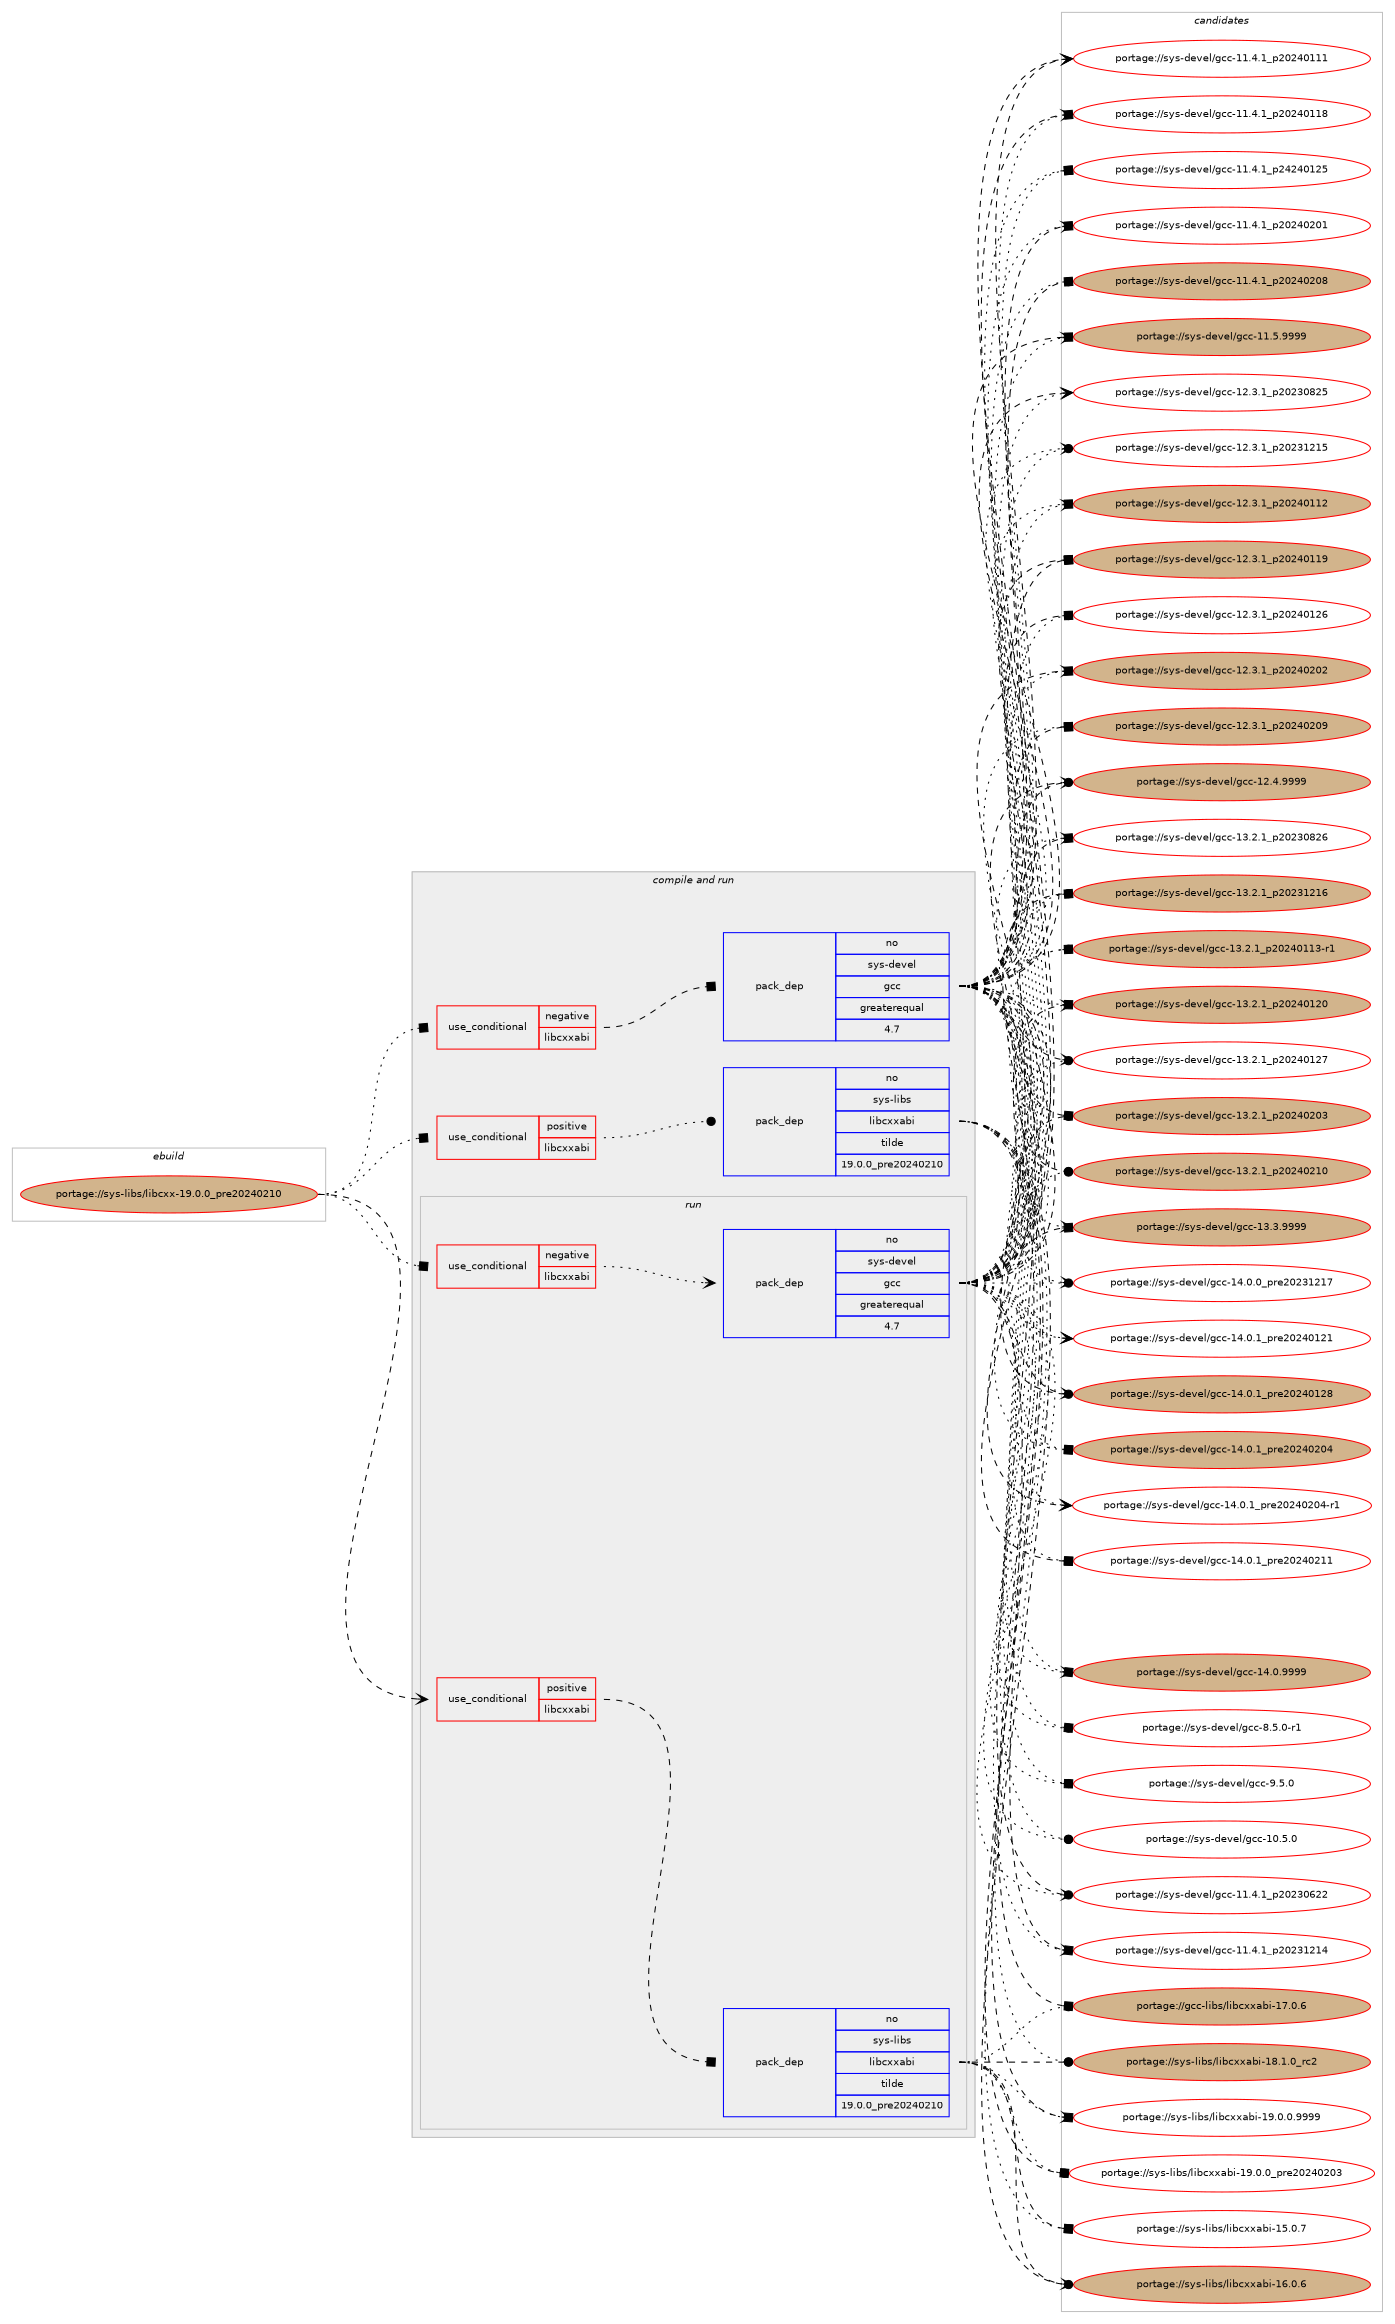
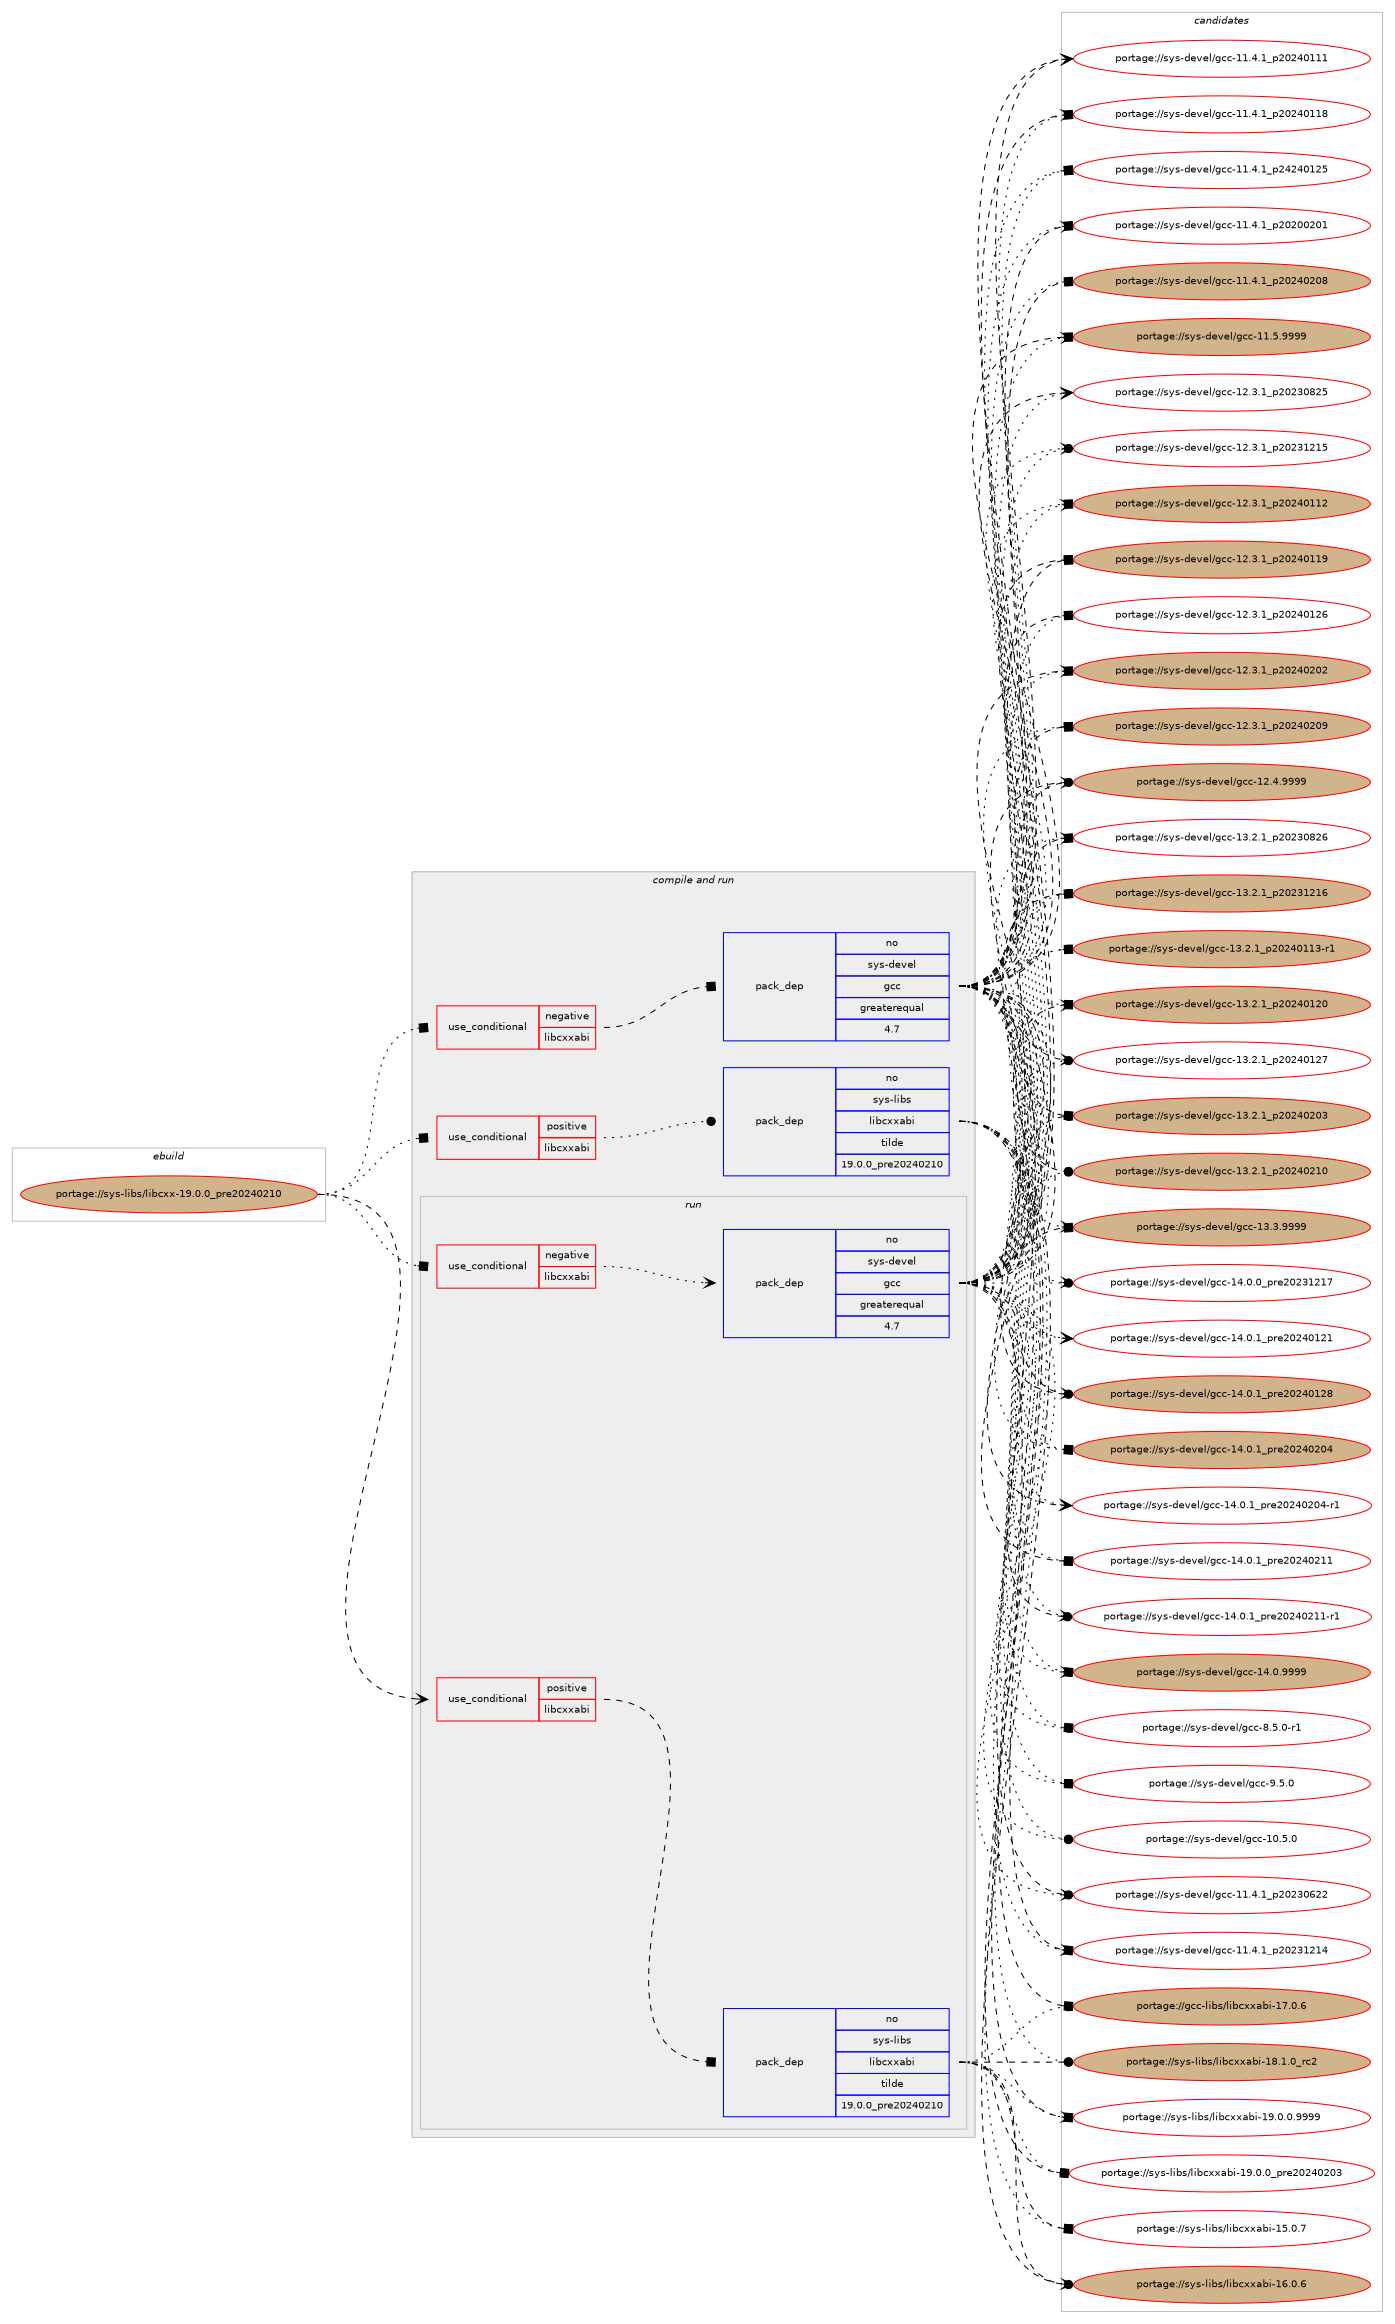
node "portage://sys-devel/gcc-11.4.1_p20240201": label "portage://sys-devel/gcc-11.4.1_p20240201" -> "portage://sys-devel/gcc-11.4.1_p20200201"
node "portage://sys-devel/gcc-14.0.1_pre20240211-r1": added
